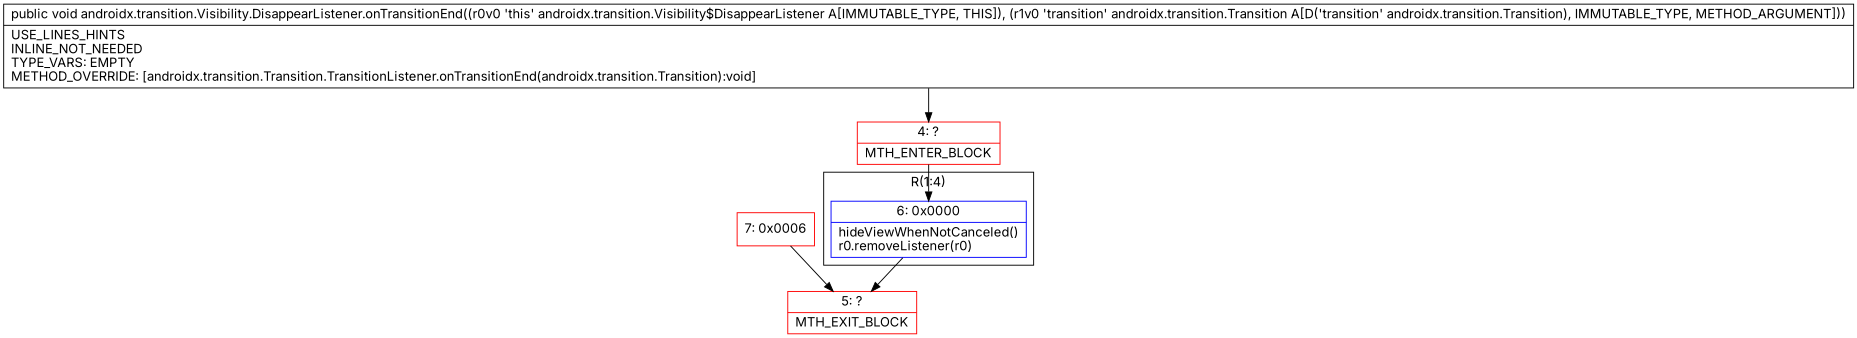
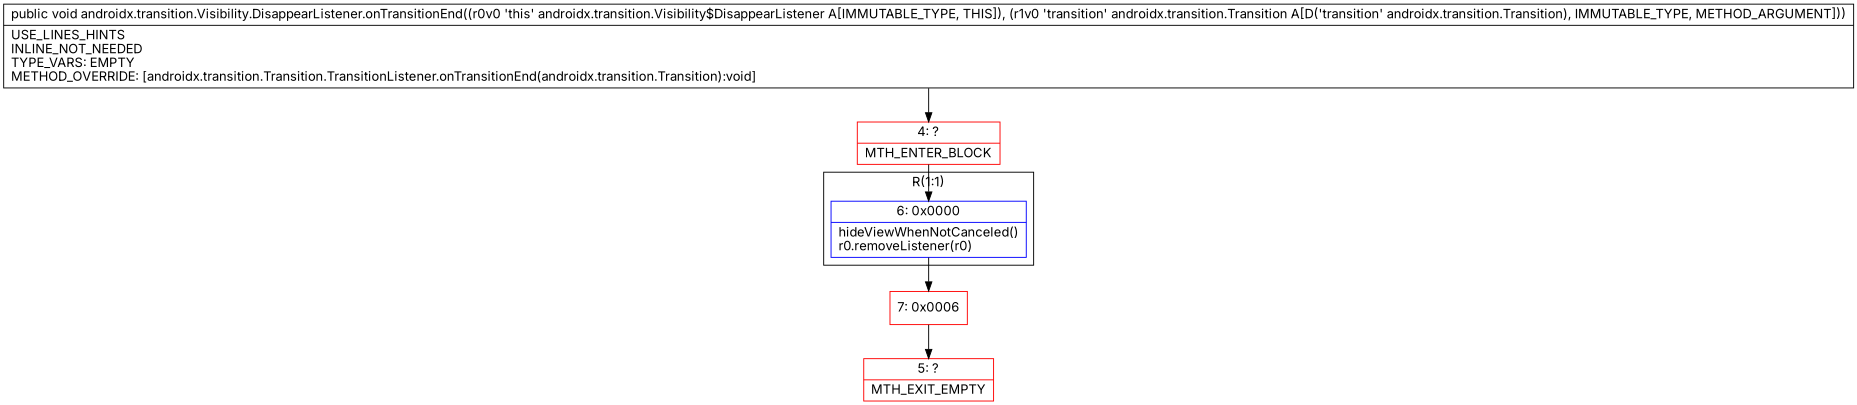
cluster "R(1:4)": label "R(1:4)" -> "R(1:1)"
edge "6: 0x0000" -> "5: ?": now "6: 0x0000" -> "7: 0x0006"
node "5: ?": text "MTH_EXIT_BLOCK" -> "MTH_EXIT_EMPTY"
